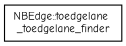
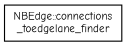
node "NBEdge::toedgelane _toedgelane_finder": label "NBEdge::toedgelane _toedgelane_finder" -> "NBEdge::connections _toedgelane_finder"
